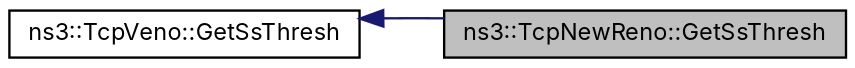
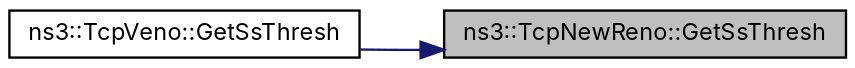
edge "ns3::TcpNewReno::GetSsThresh" -> "ns3::TcpVeno::GetSsThresh": reversed
